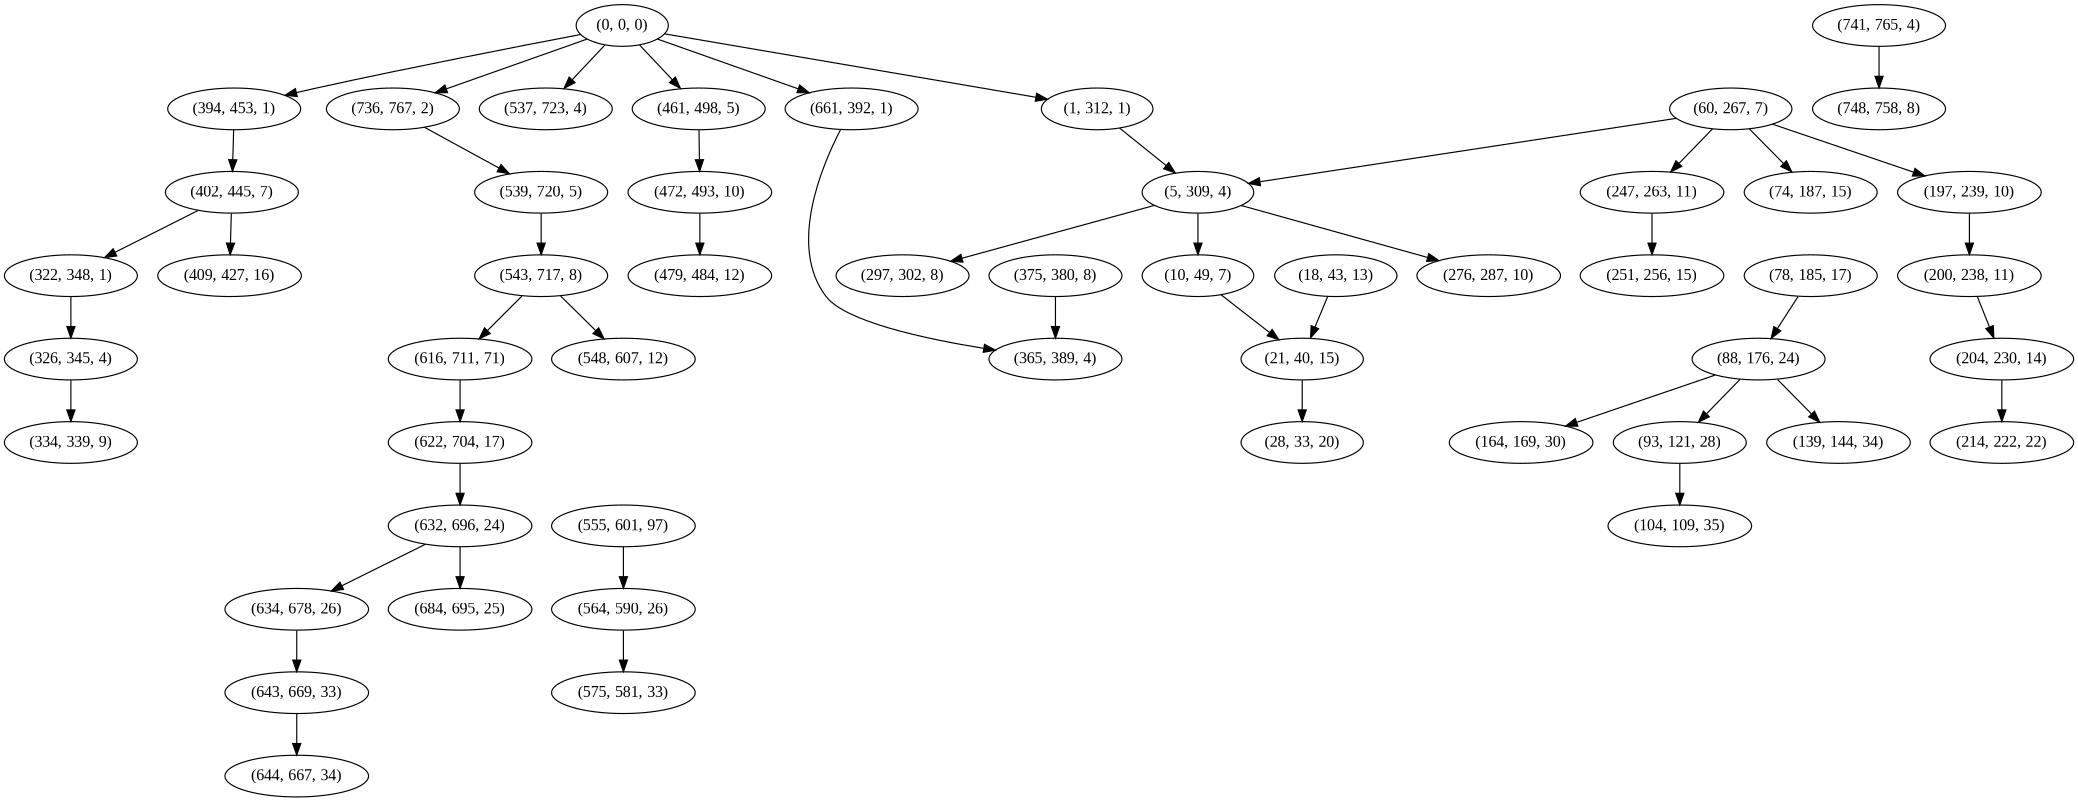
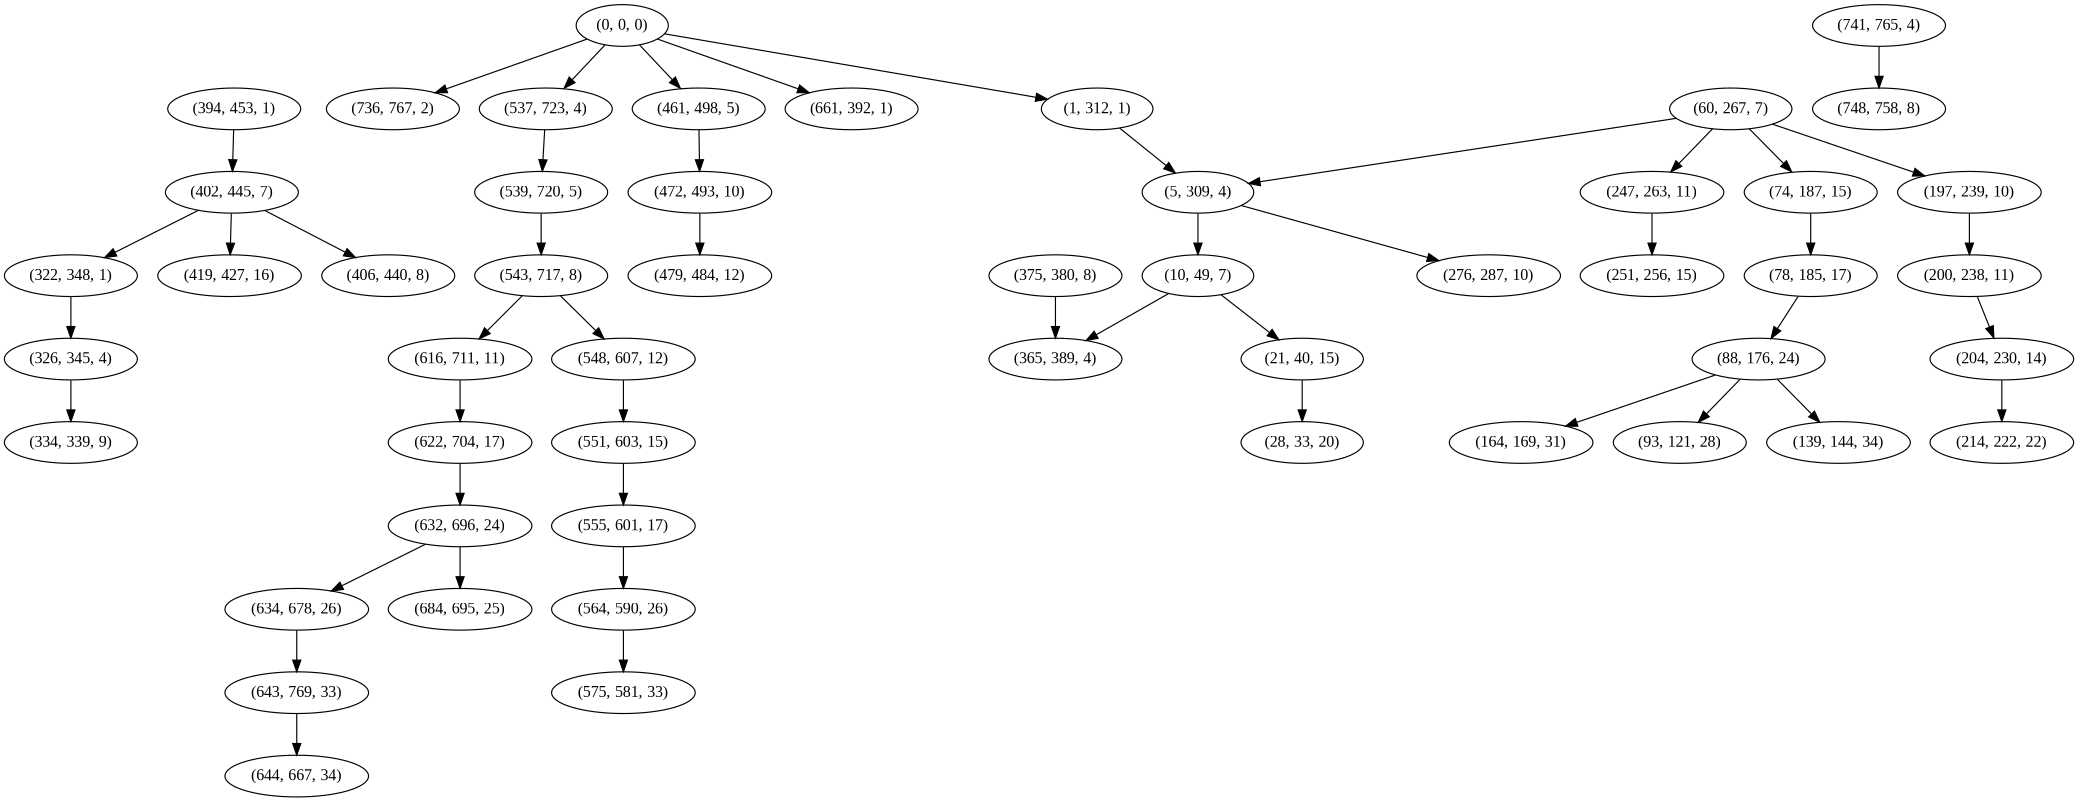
edge "(0, 0, 0)" -> "(394, 453, 1)": removed
edge "(736, 767, 2)" -> "(539, 720, 5)": now "(537, 723, 4)" -> "(539, 720, 5)"
edge "(74, 187, 15)" -> "(78, 185, 17)": added
node "(409, 427, 16)": label "(409, 427, 16)" -> "(419, 427, 16)"
node "(406, 440, 8)": added
node "(297, 302, 8)": removed
node "(18, 43, 13)": removed
edge "(661, 392, 1)" -> "(365, 389, 4)": now "(10, 49, 7)" -> "(365, 389, 4)"
node "(616, 711, 71)": label "(616, 711, 71)" -> "(616, 711, 11)"
node "(551, 603, 15)": added
node "(164, 169, 30)": label "(164, 169, 30)" -> "(164, 169, 31)"
node "(555, 601, 97)": label "(555, 601, 97)" -> "(555, 601, 17)"
node "(104, 109, 35)": removed
node "(643, 669, 33)": label "(643, 669, 33)" -> "(643, 769, 33)"
